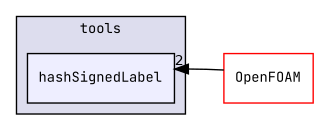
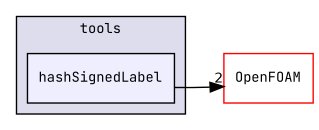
edge "OpenFOAM" -> "hashSignedLabel": reversed
